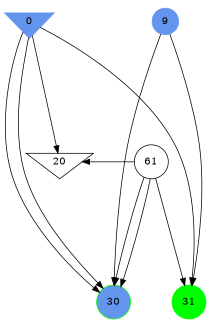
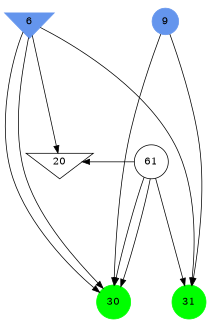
node "0": label "0" -> "6"
node "30": fillcolor cornflowerblue -> green
